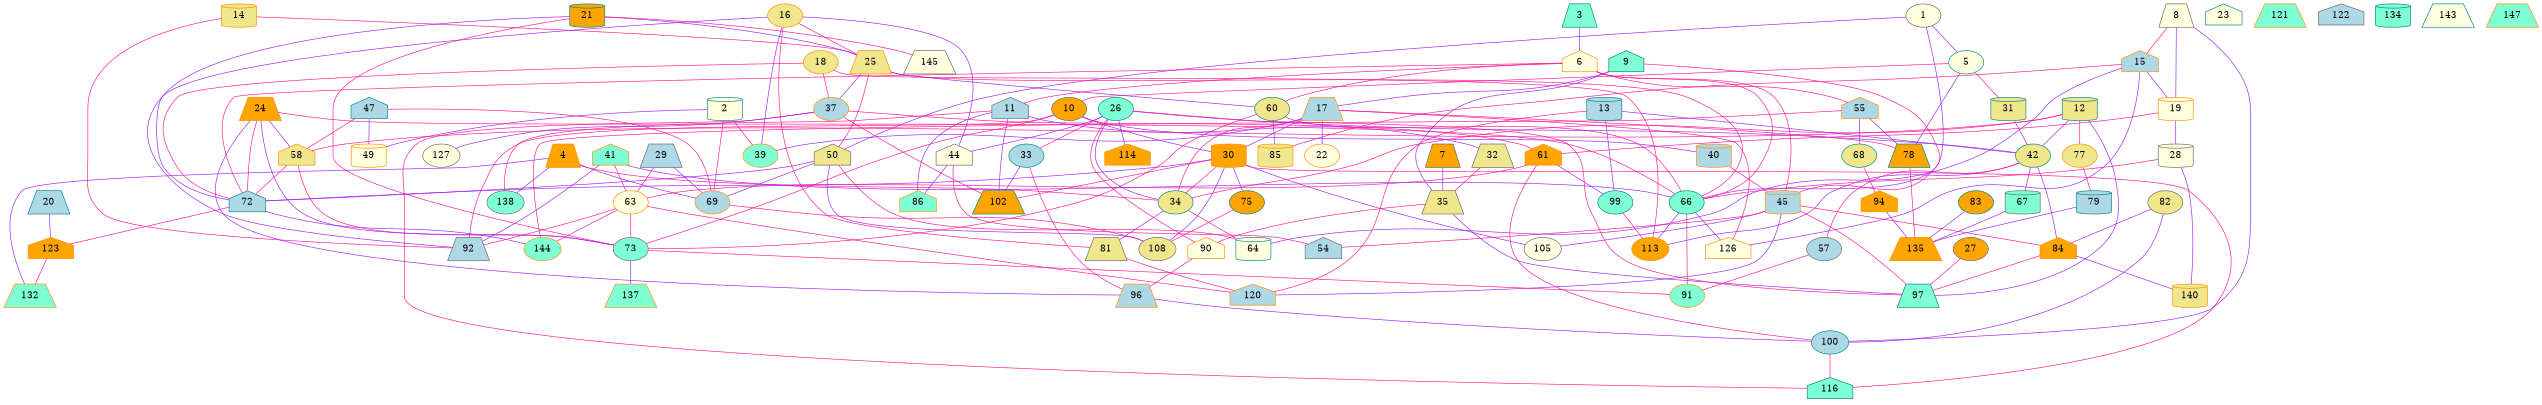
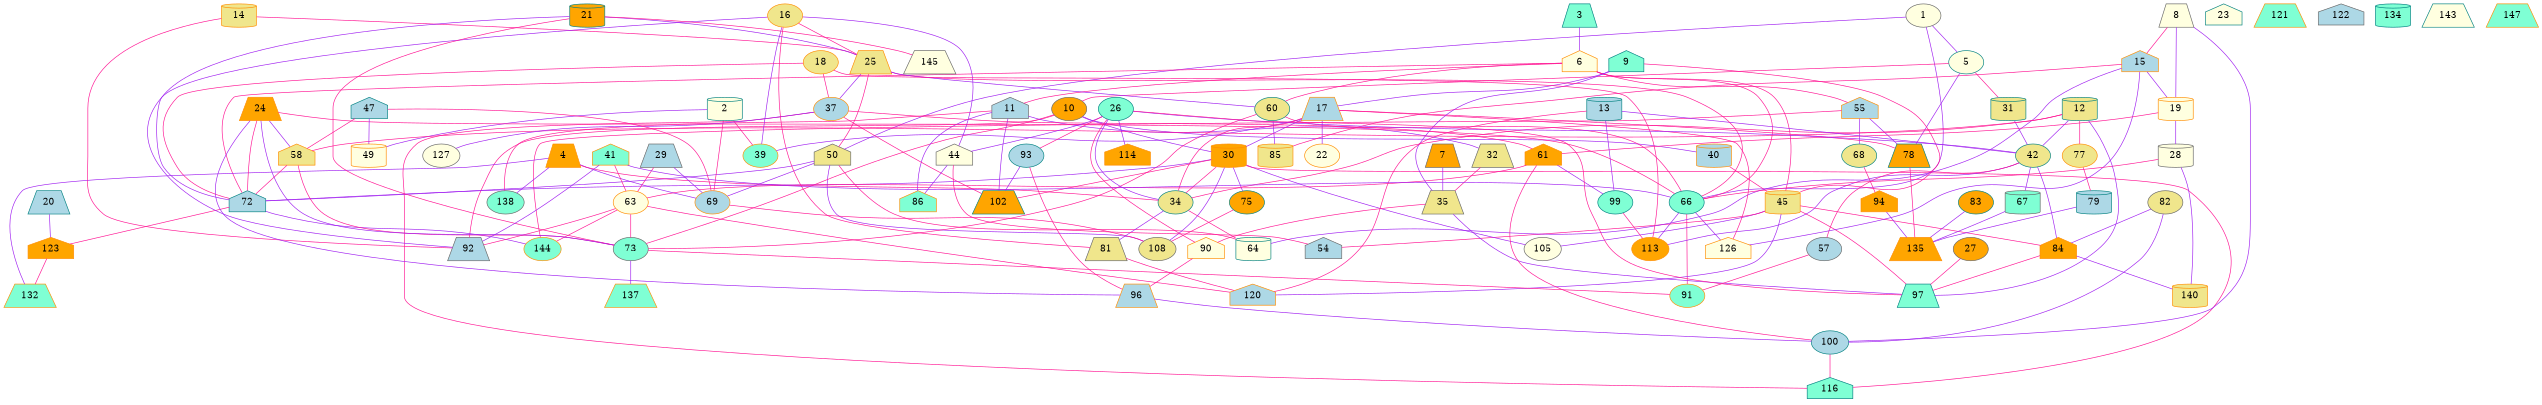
node "33": label "33" -> "93"
node "45": fillcolor lightblue -> khaki
